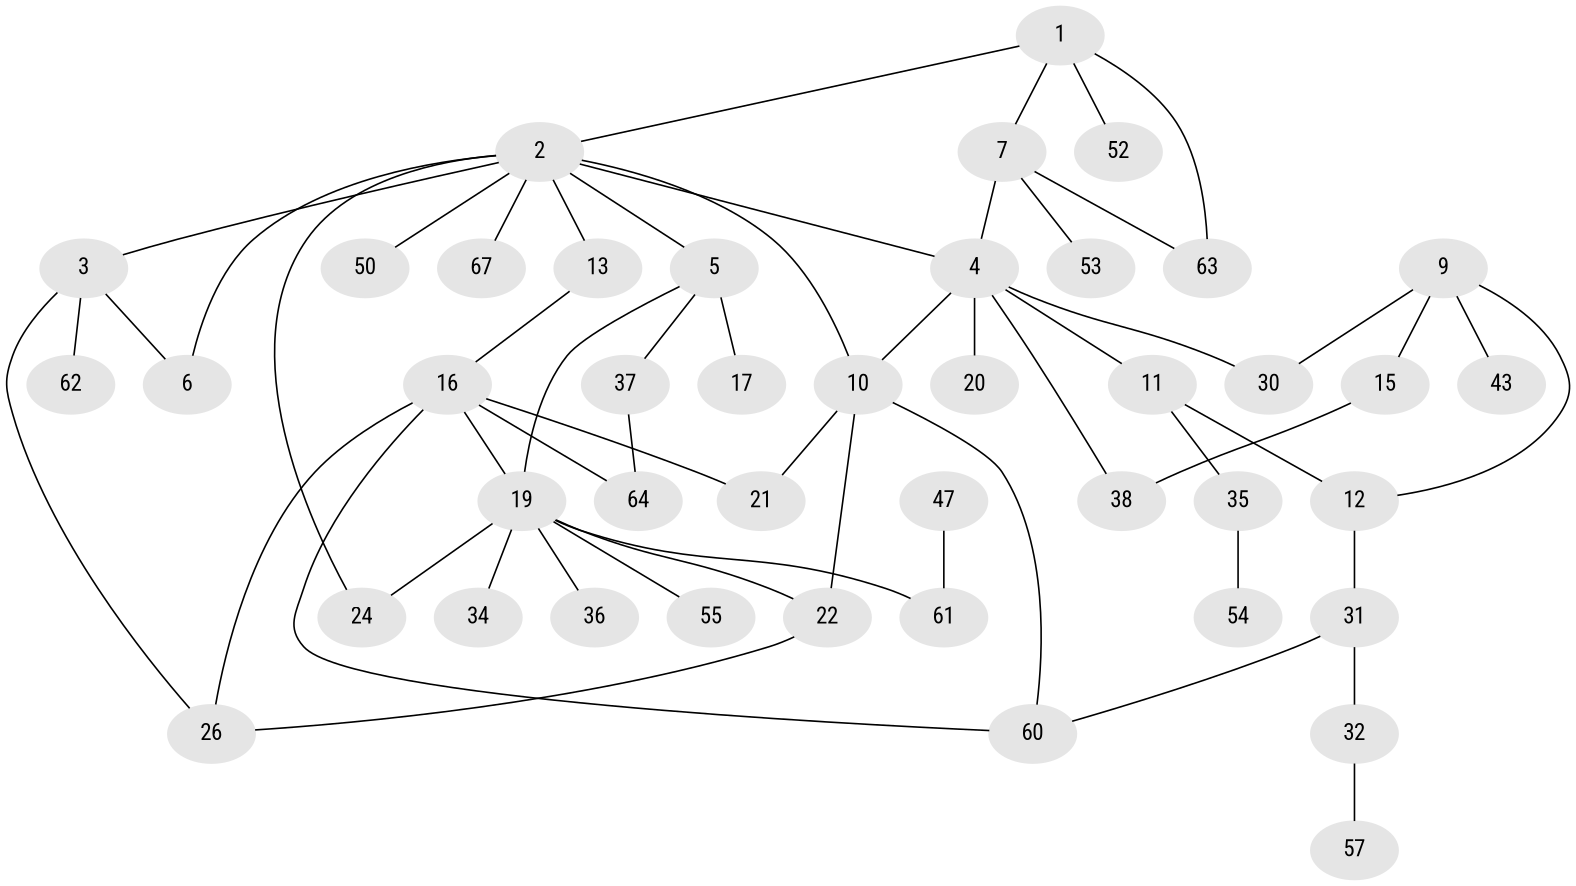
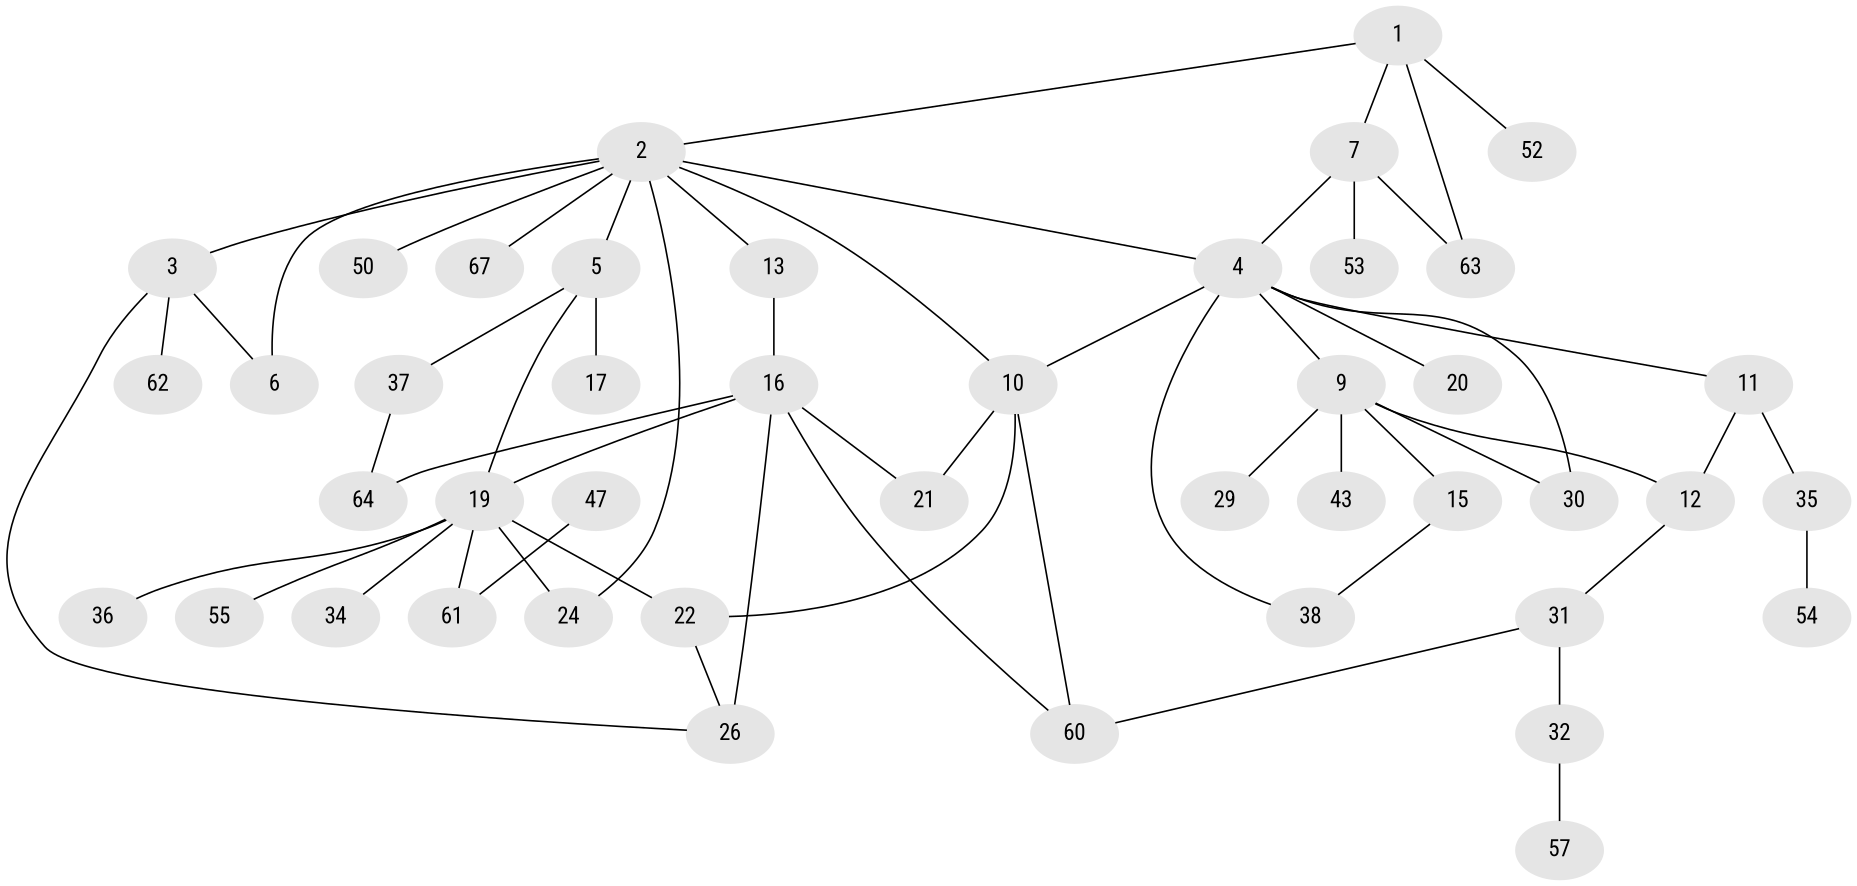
edge "4" -- "9": added
node "29": added
